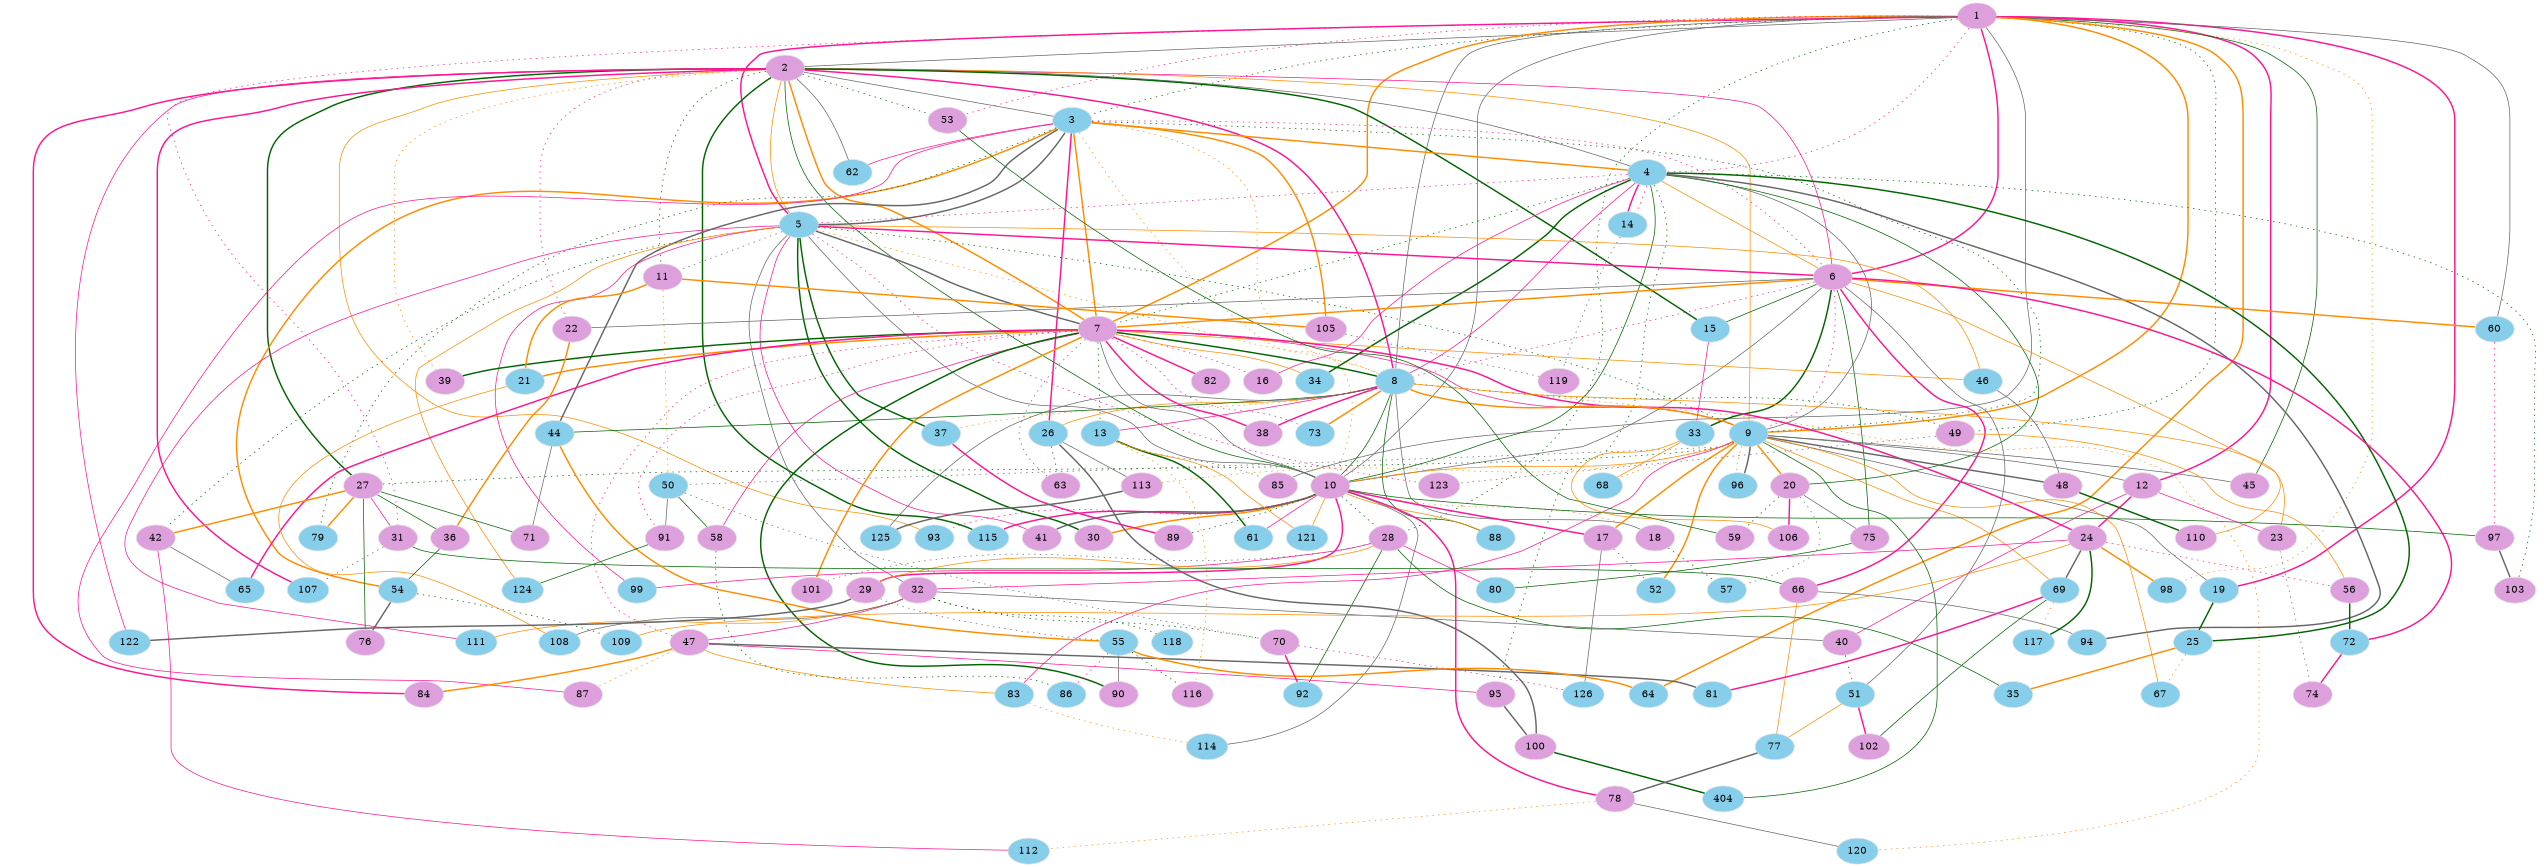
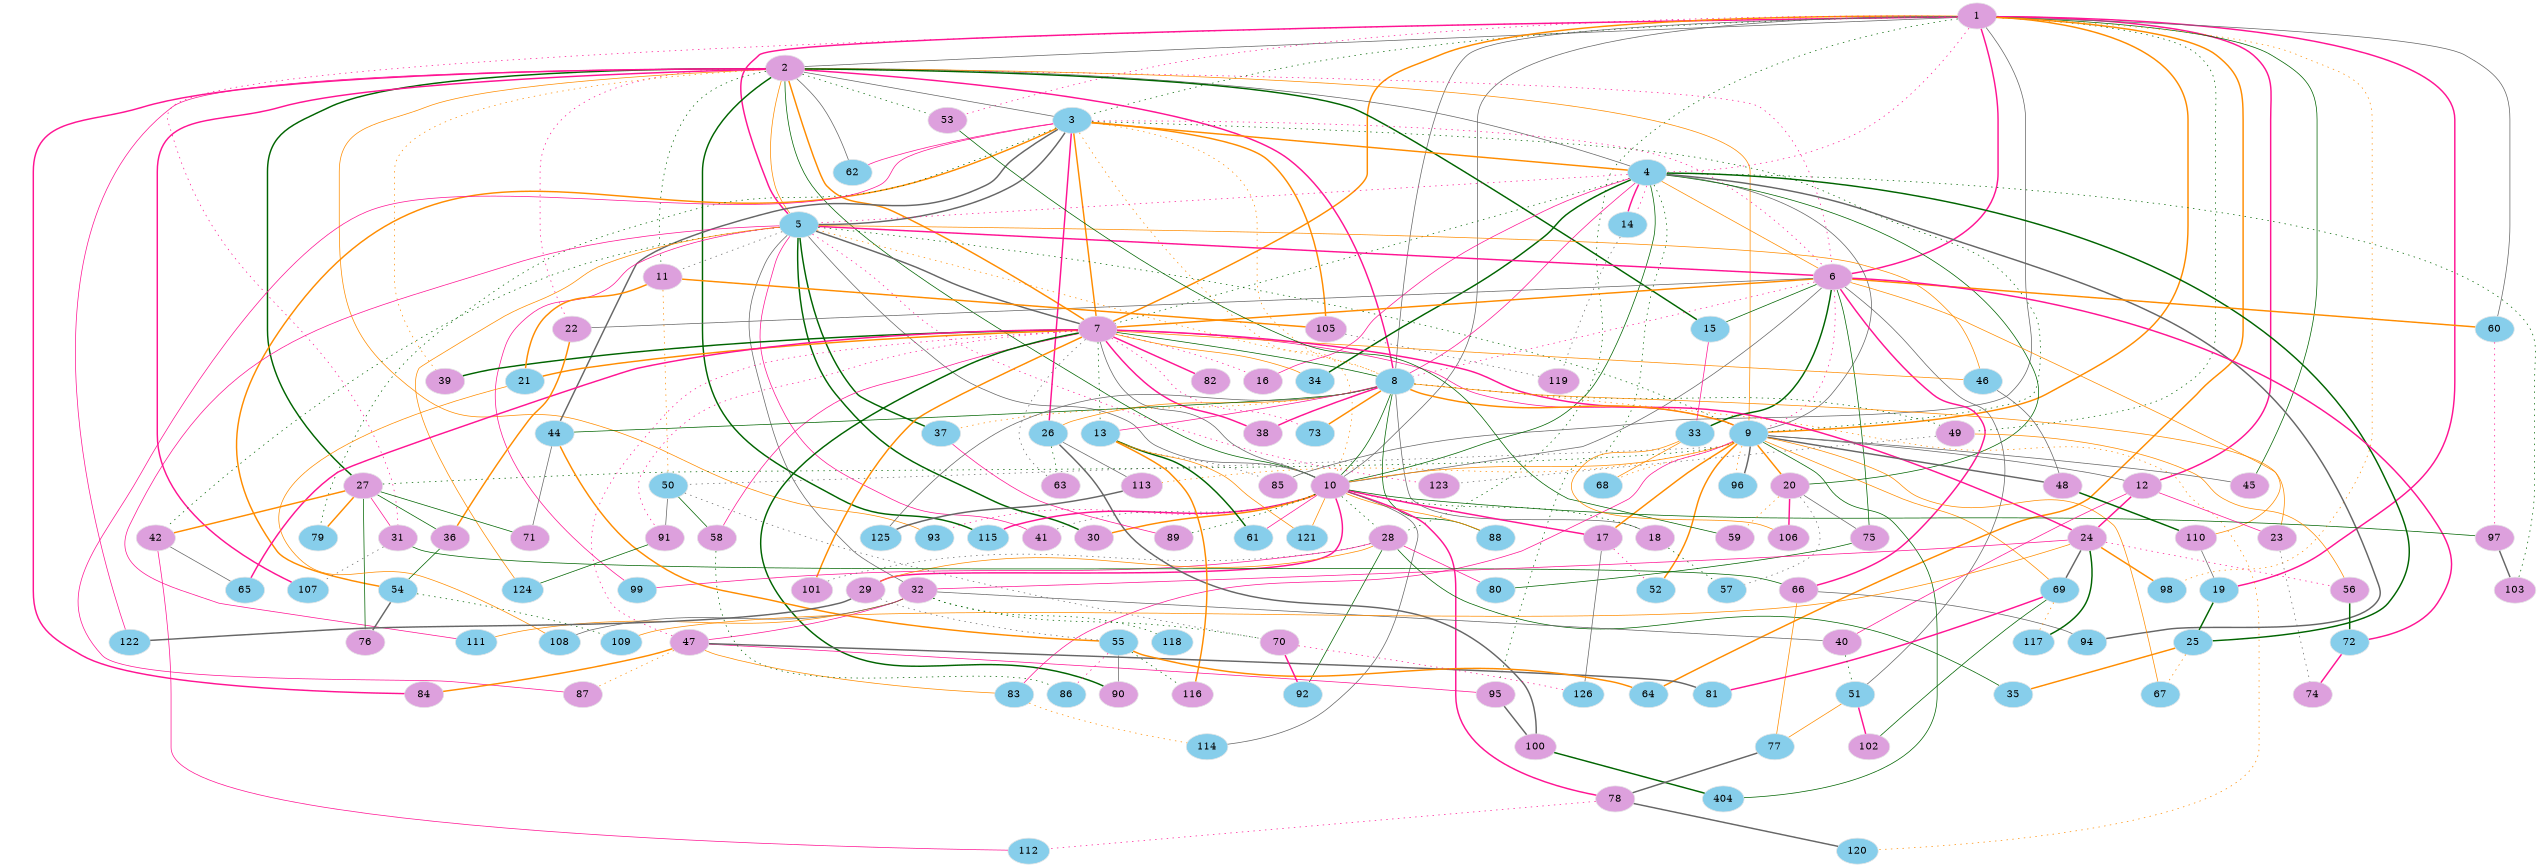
edge "2" -- "6": style solid -> dotted
edge "7" -- "8": style bold -> solid
edge "9" -- "19": now "110" -- "19"
edge "37" -- "89": style bold -> solid
edge "10" -- "18": color darkorange -> darkgreen
edge "10" -- "41": style bold -> dotted
edge "20" -- "59": color darkgreen -> darkorange
edge "13" -- "116": style dotted -> bold
edge "78" -- "112": color darkorange -> deeppink
edge "78" -- "120": style solid -> bold
